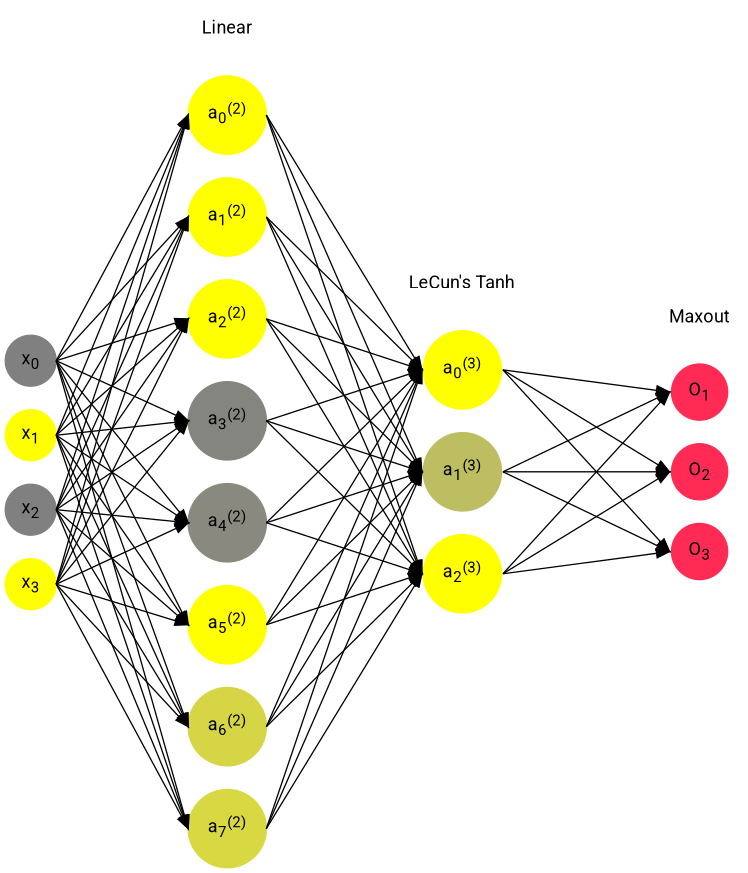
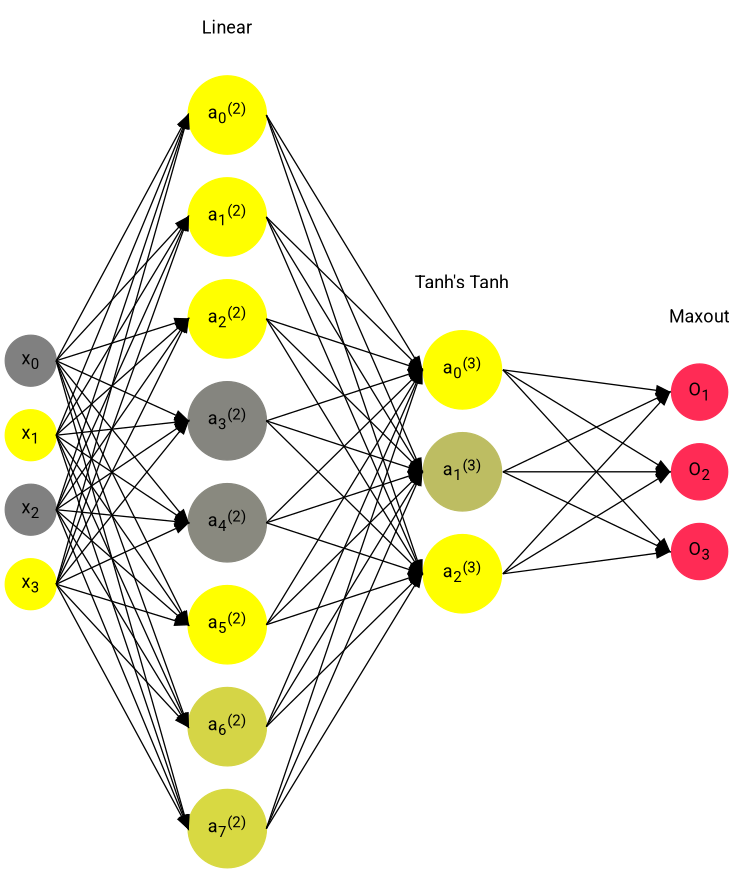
node "LeCun's Tanh": label "LeCun's Tanh" -> "Tanh's Tanh"
